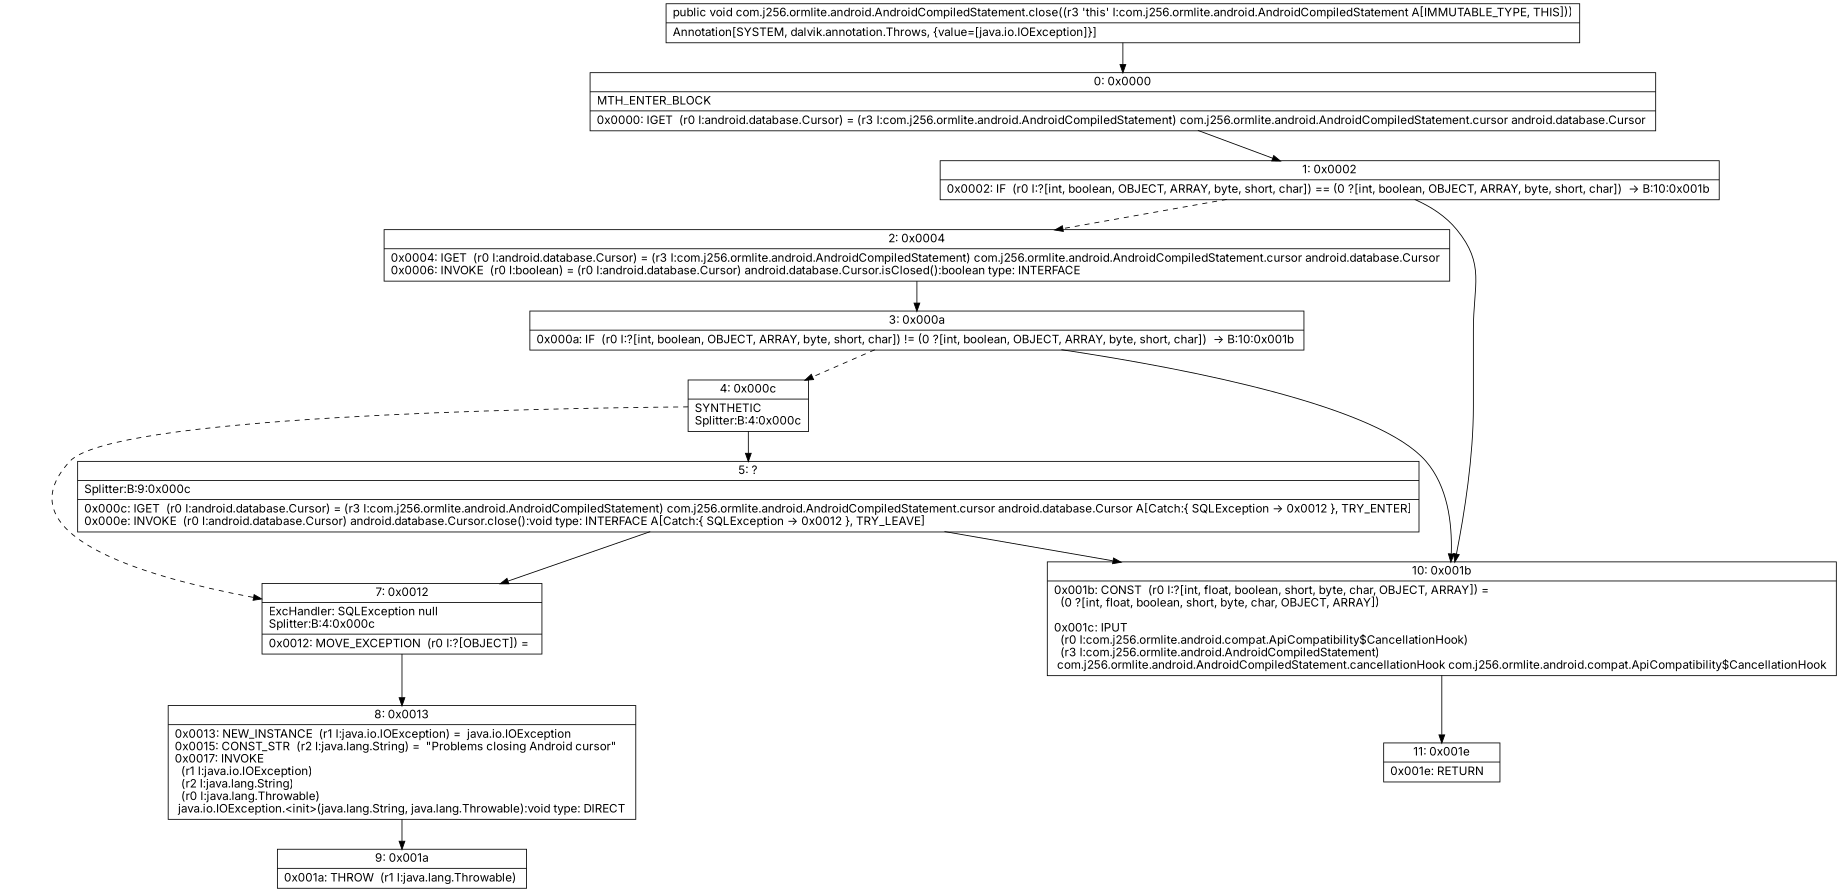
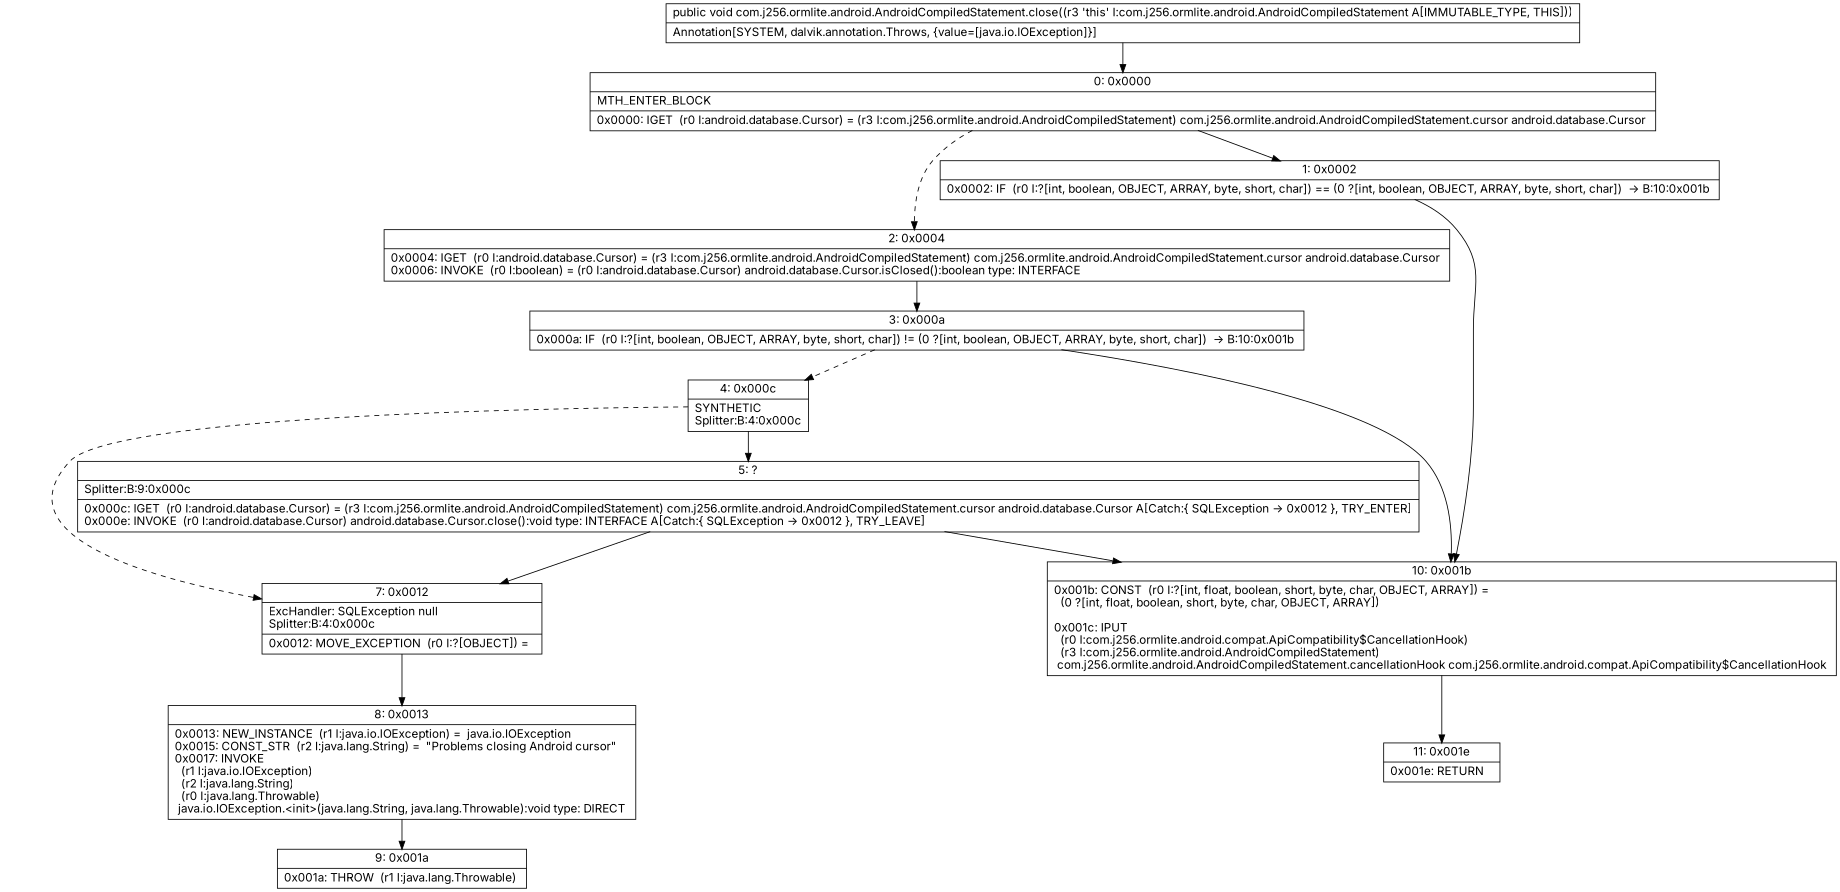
edge "1: 0x0002" -> "2: 0x0004": now "0: 0x0000" -> "2: 0x0004"
